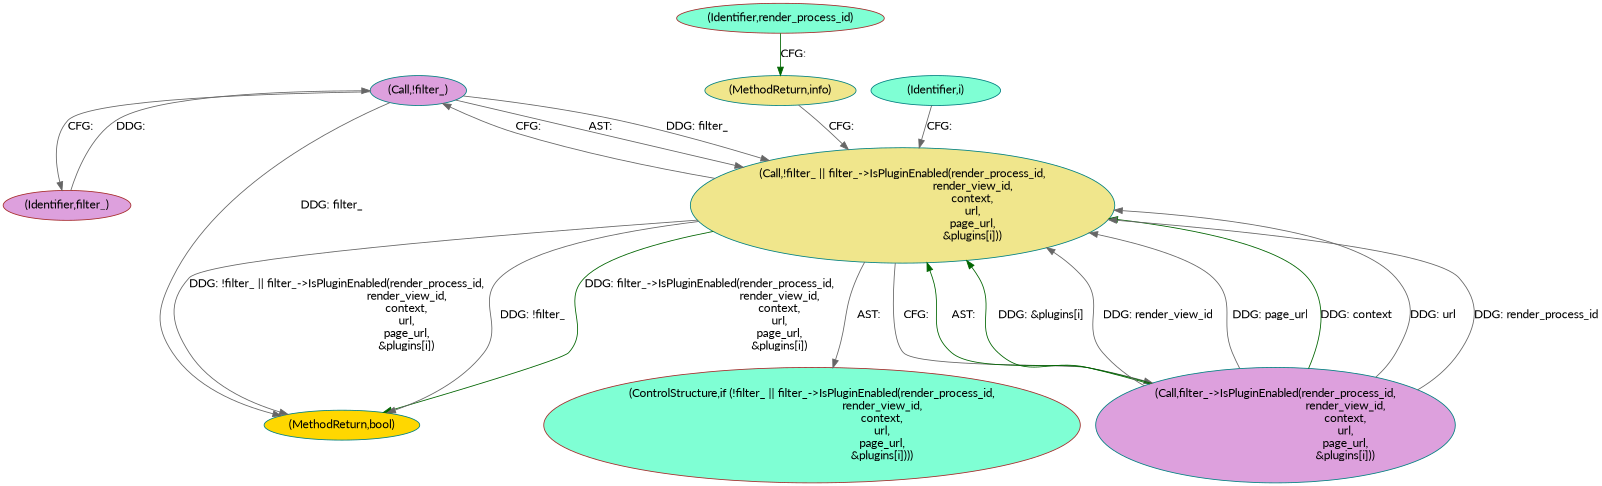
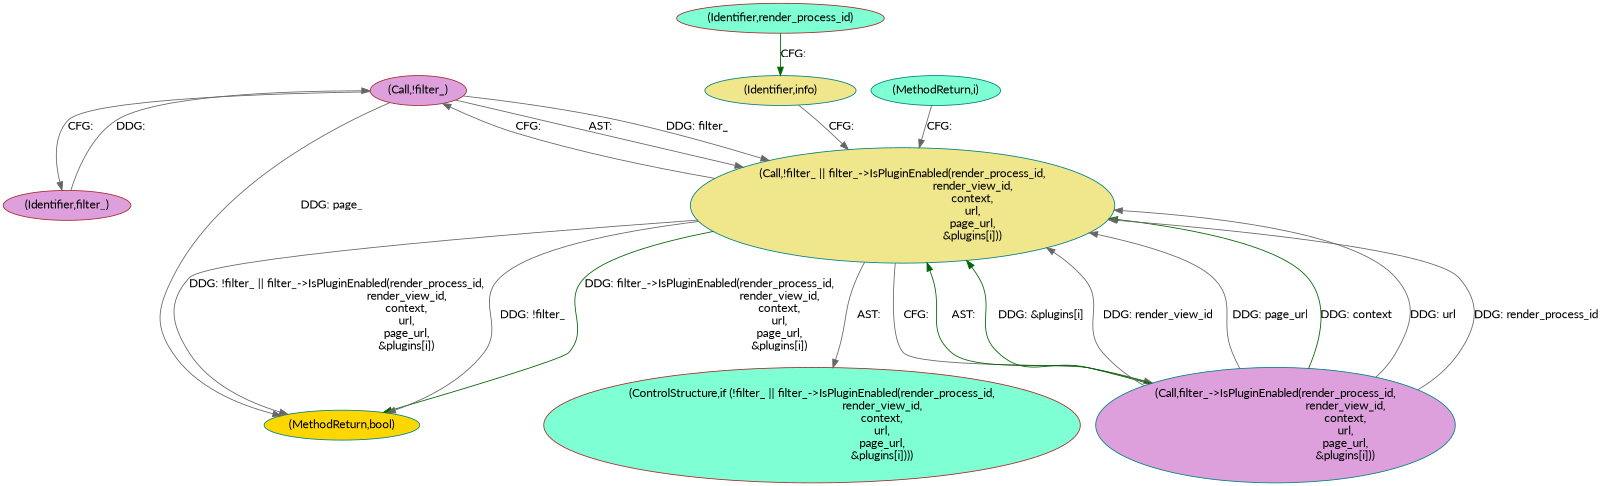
node "(Call,!filter_)": color teal -> brown
node "(MethodReturn,info)": label "(MethodReturn,info)" -> "(Identifier,info)"
node "(Identifier,i)": label "(Identifier,i)" -> "(MethodReturn,i)"
edge "(Call,!filter_)" -> "(MethodReturn,bool)": label "DDG: filter_" -> "DDG: page_"
